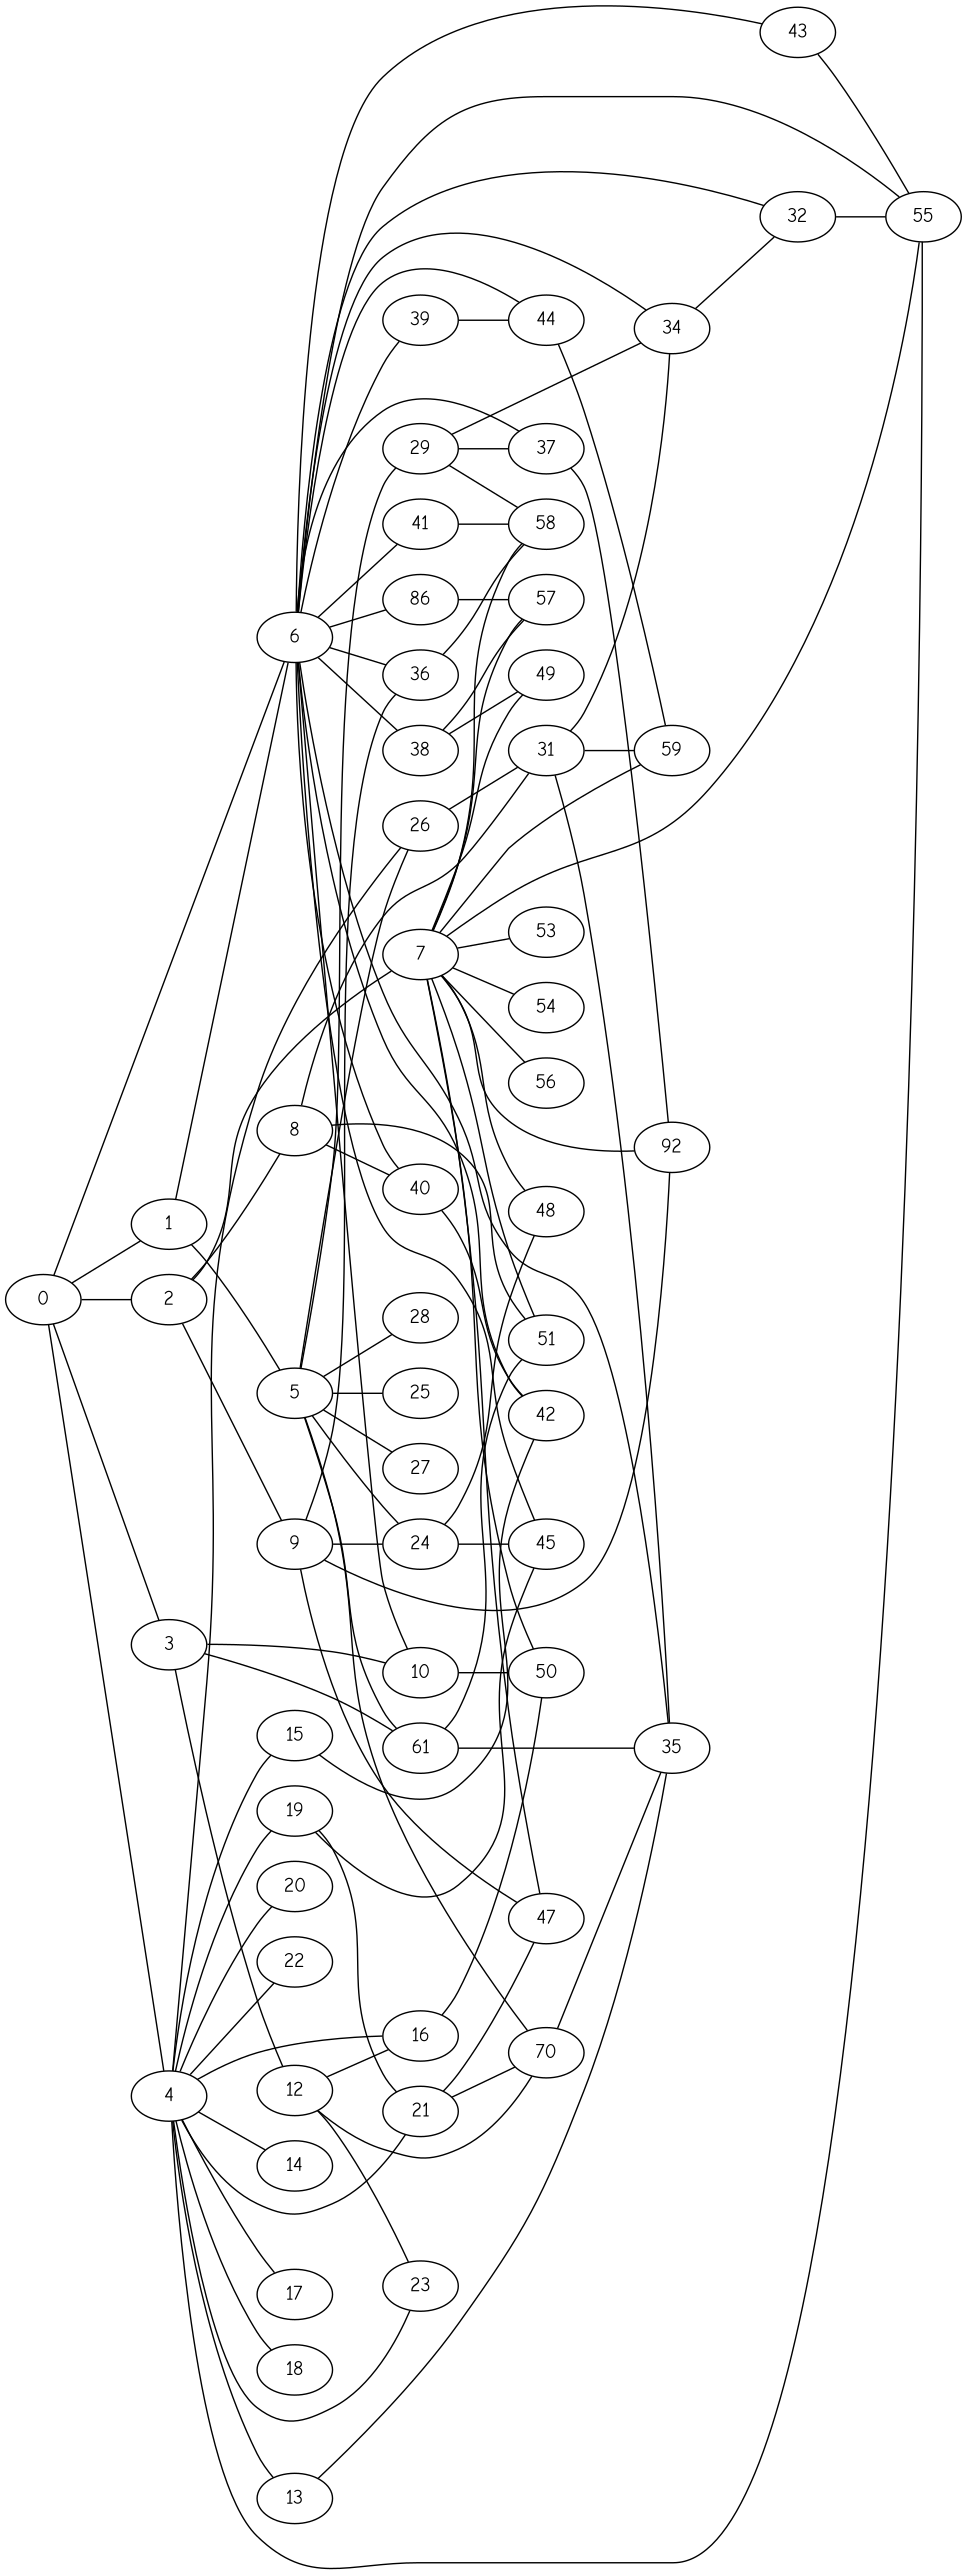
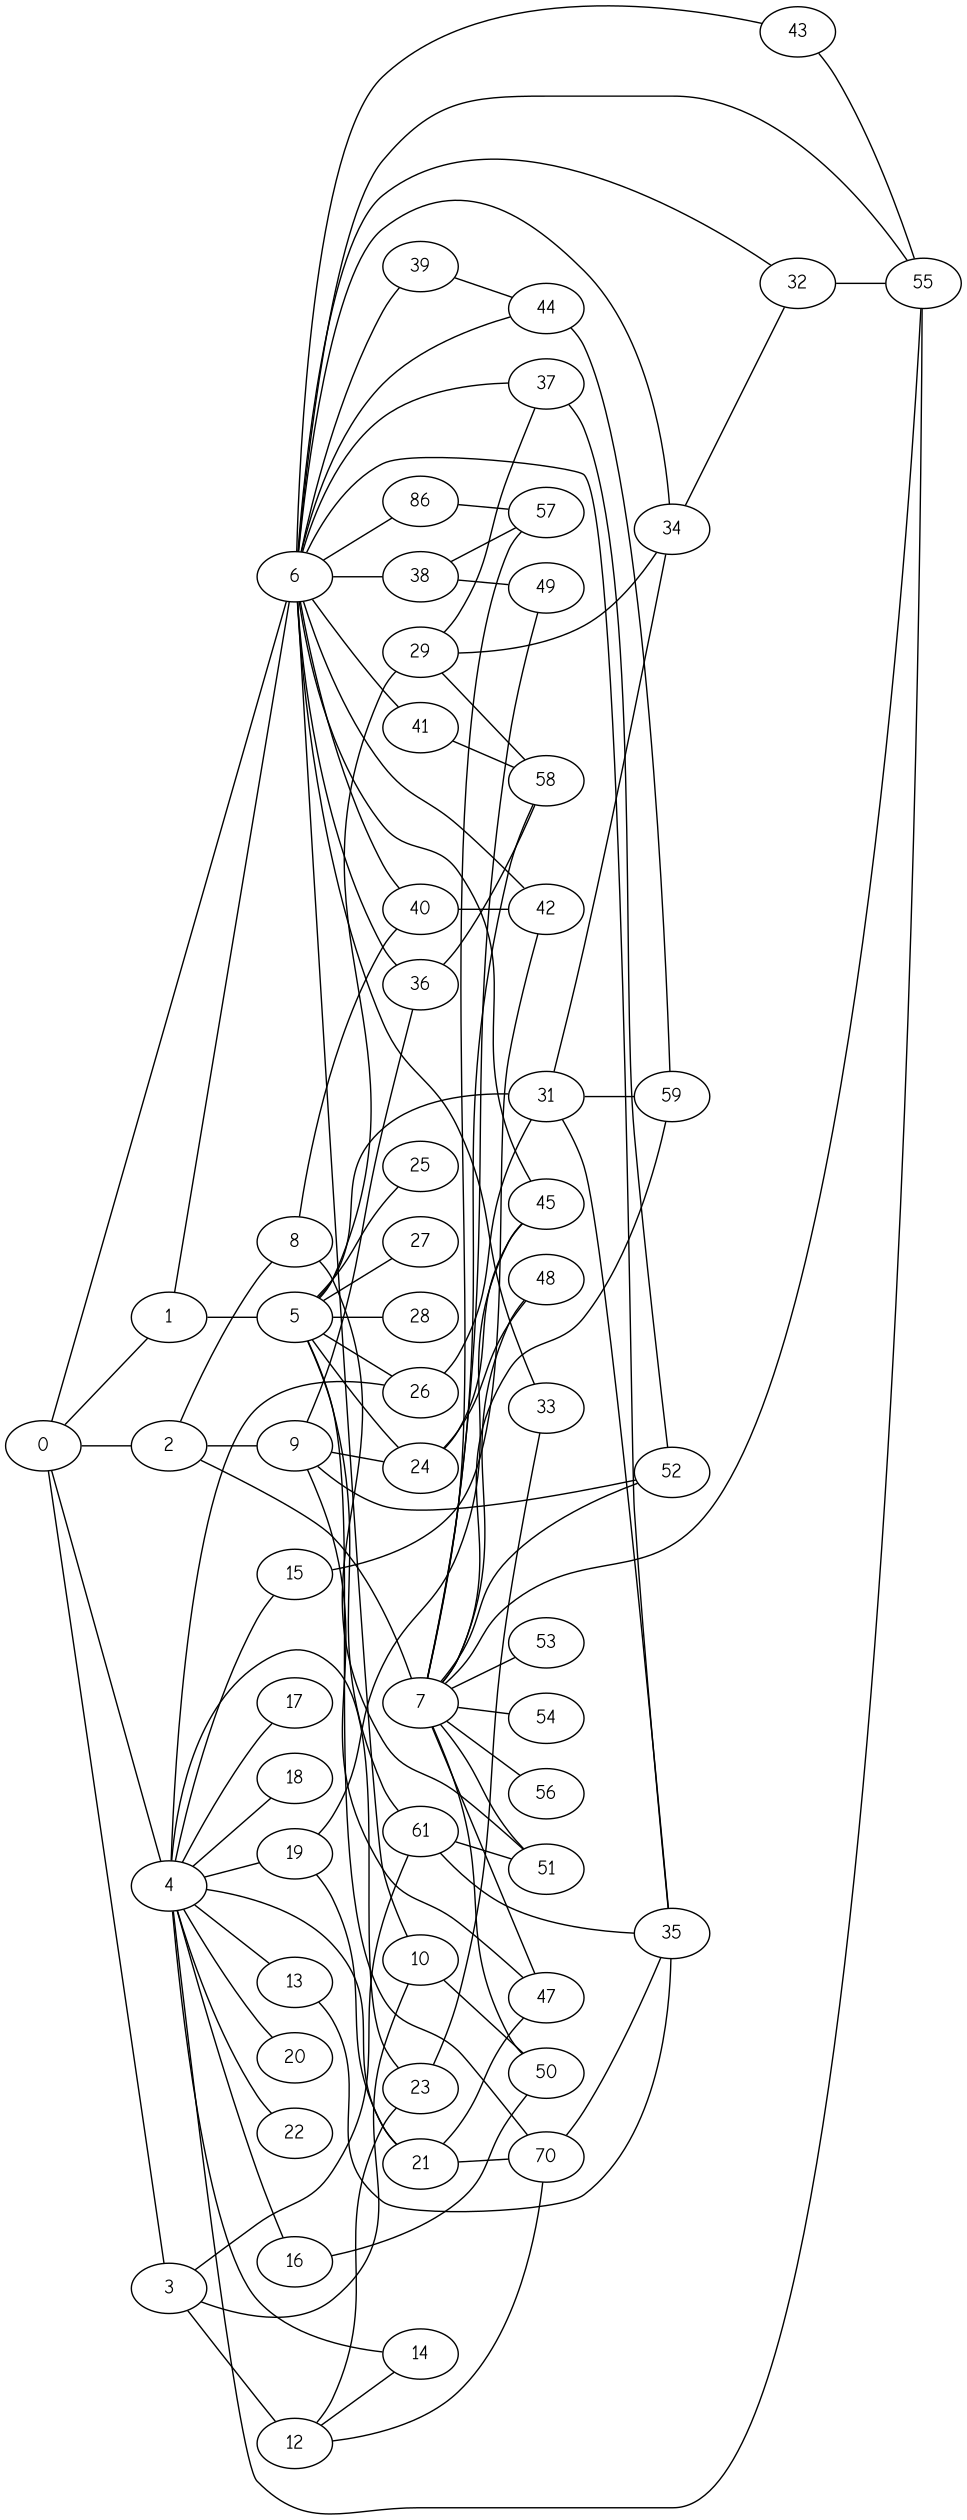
edge "31" -- "8": now "31" -- "5"
node "92": label "92" -> "52"
node "33": added
edge "16" -- "12": now "14" -- "12"
